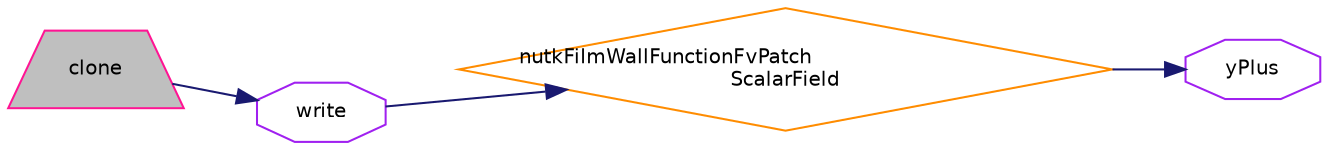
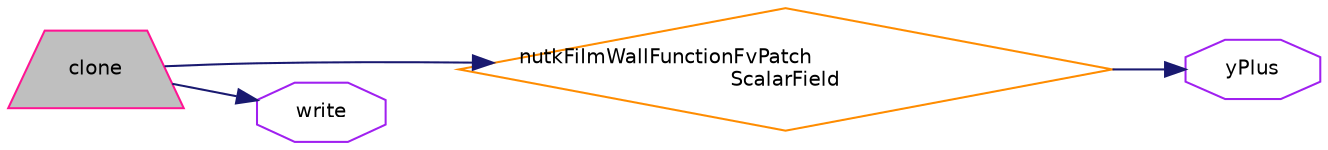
edge "write" -> "nutkFilmWallFunctionFvPatch ScalarField": now "clone" -> "nutkFilmWallFunctionFvPatch ScalarField"
